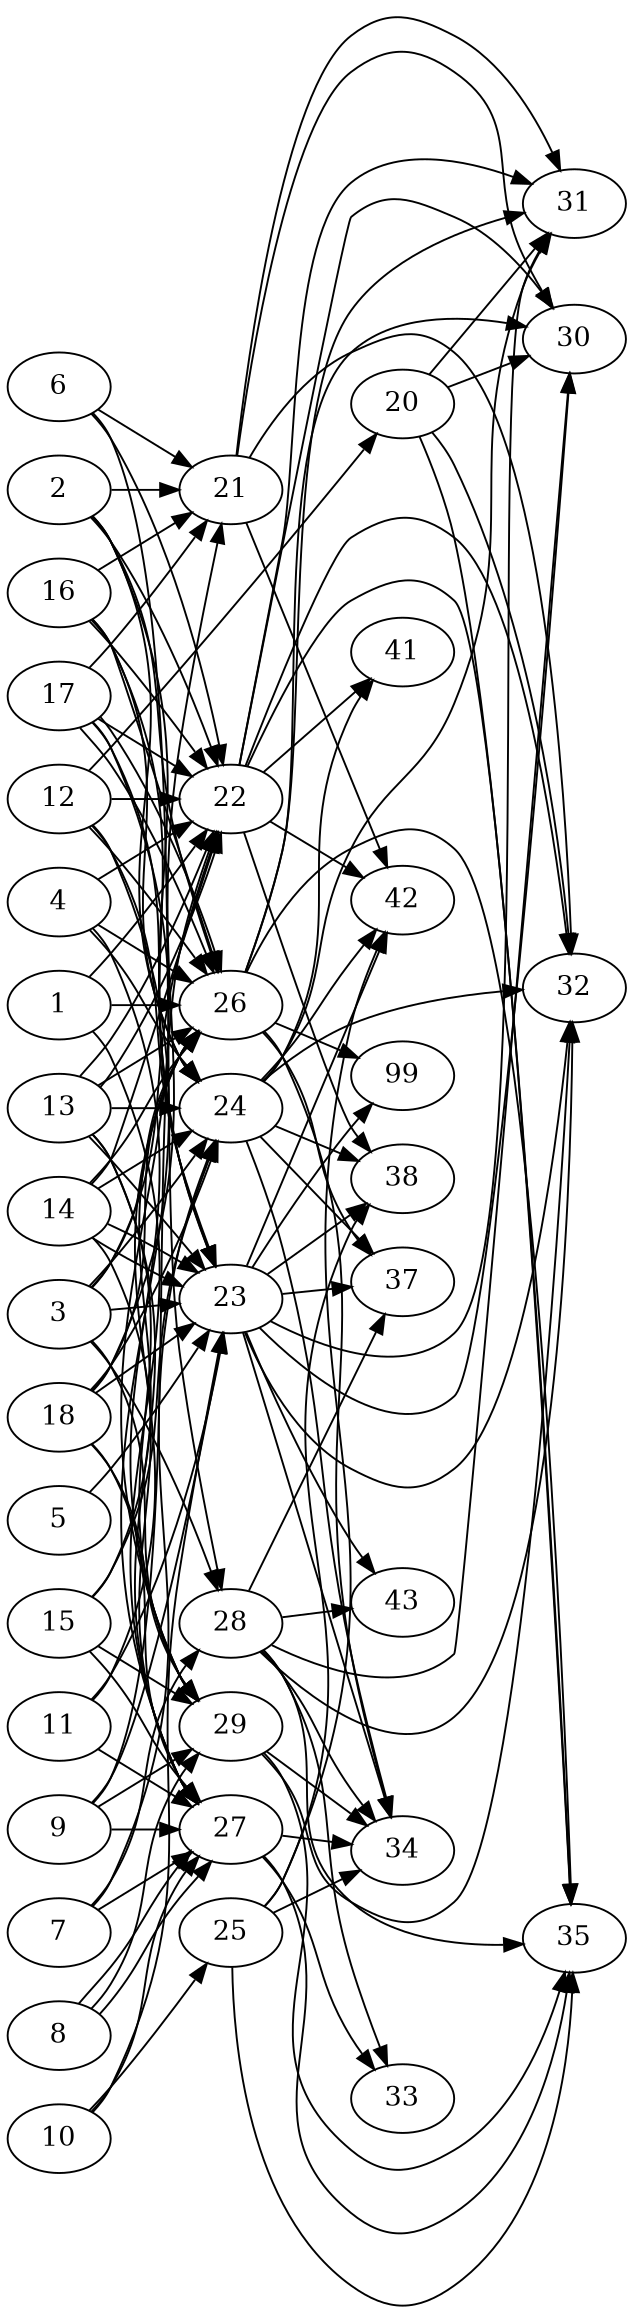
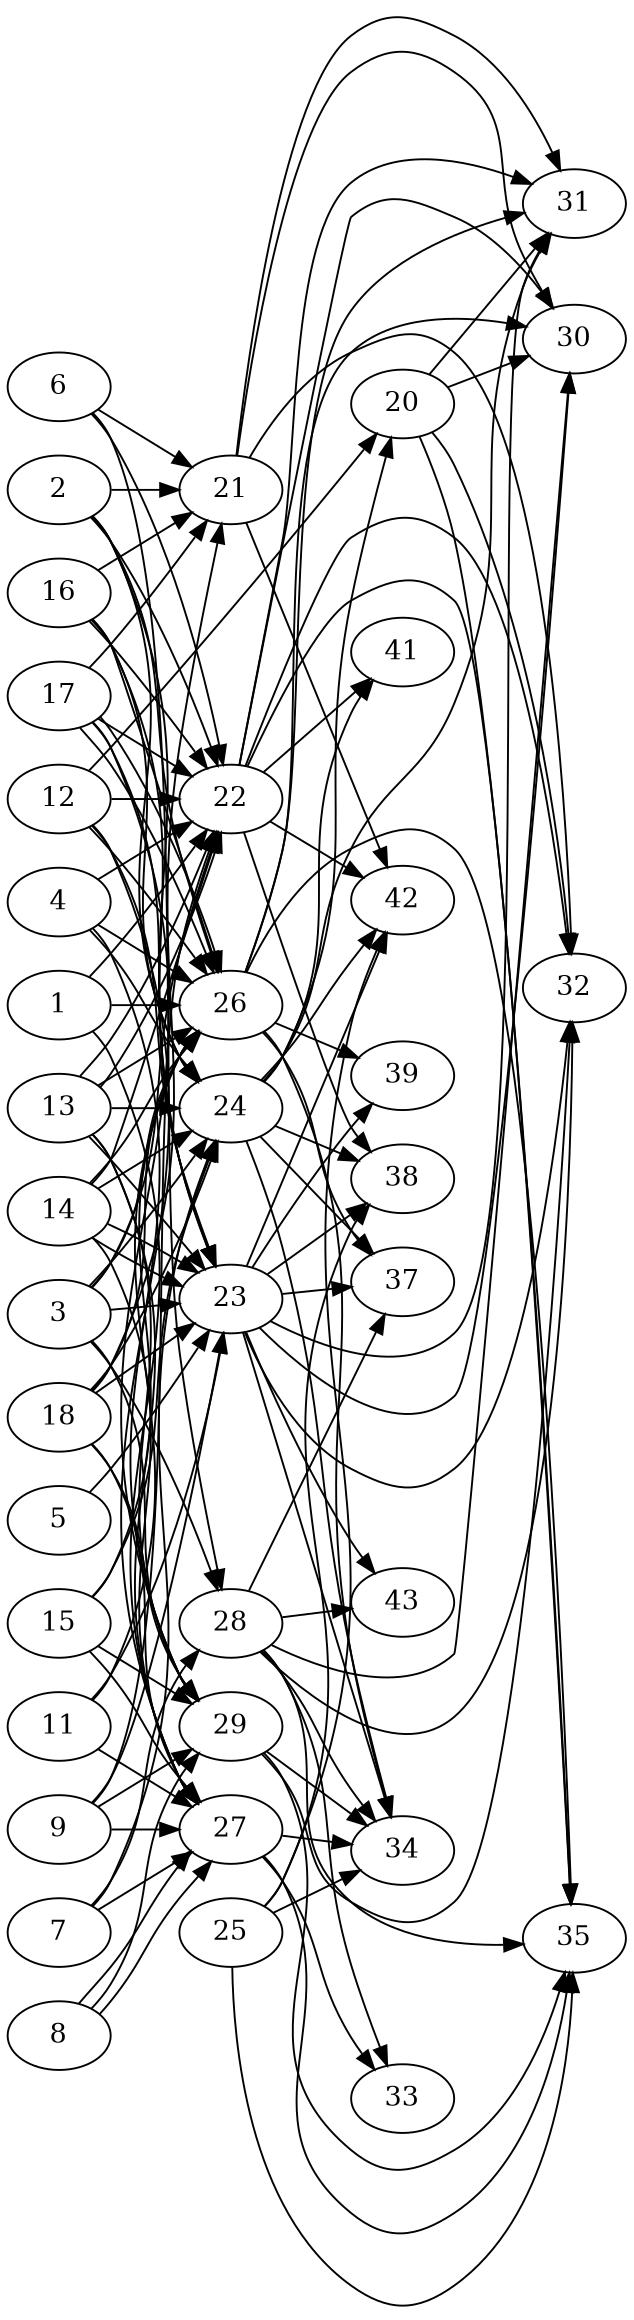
edge "24" -> "32": now "24" -> "20"
node "99": label "99" -> "39"
node "10": removed
